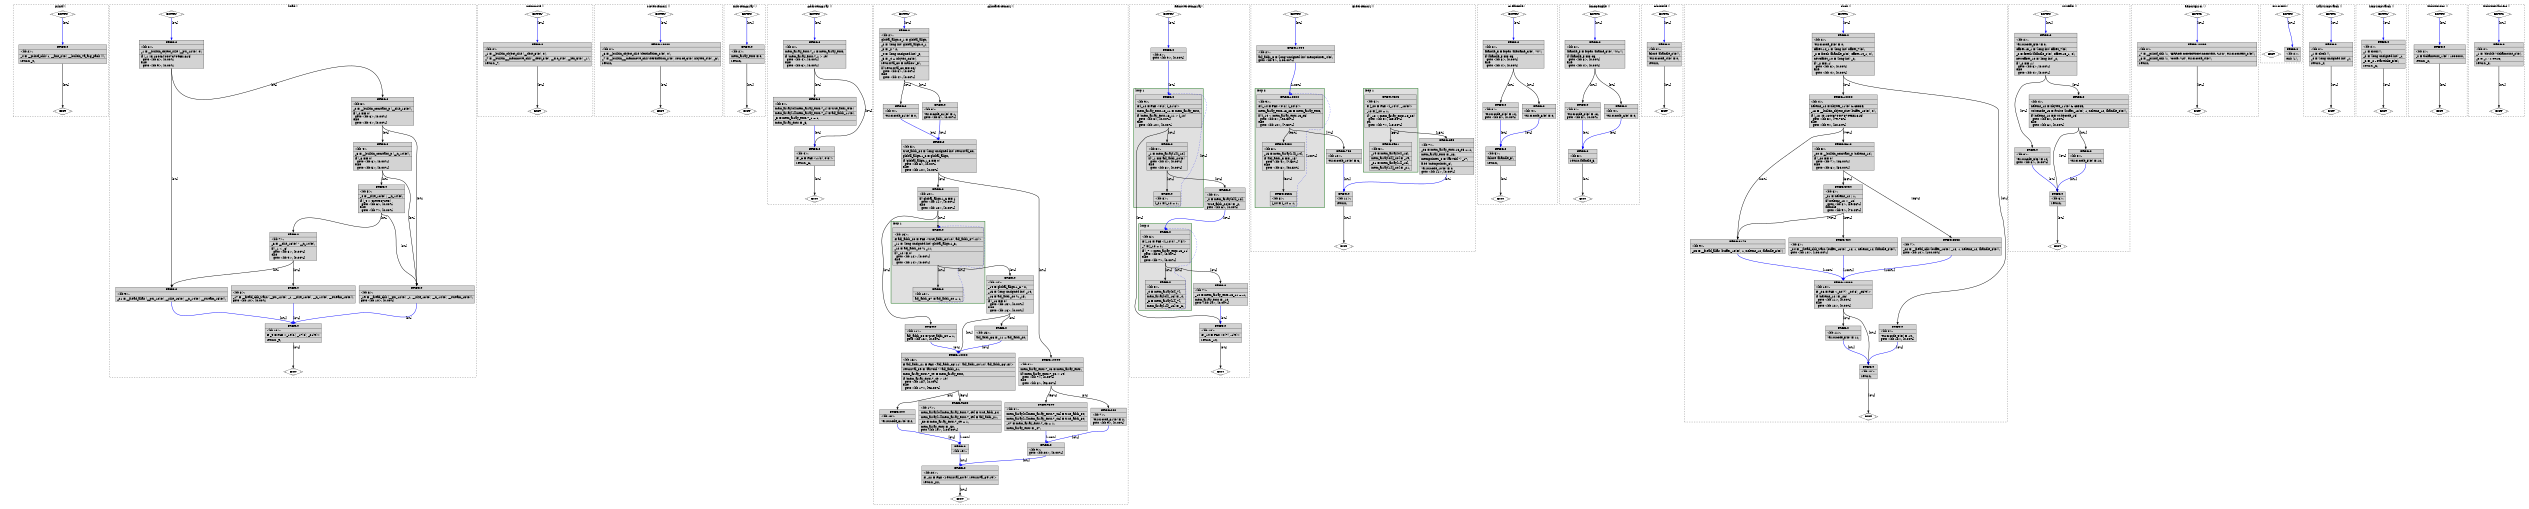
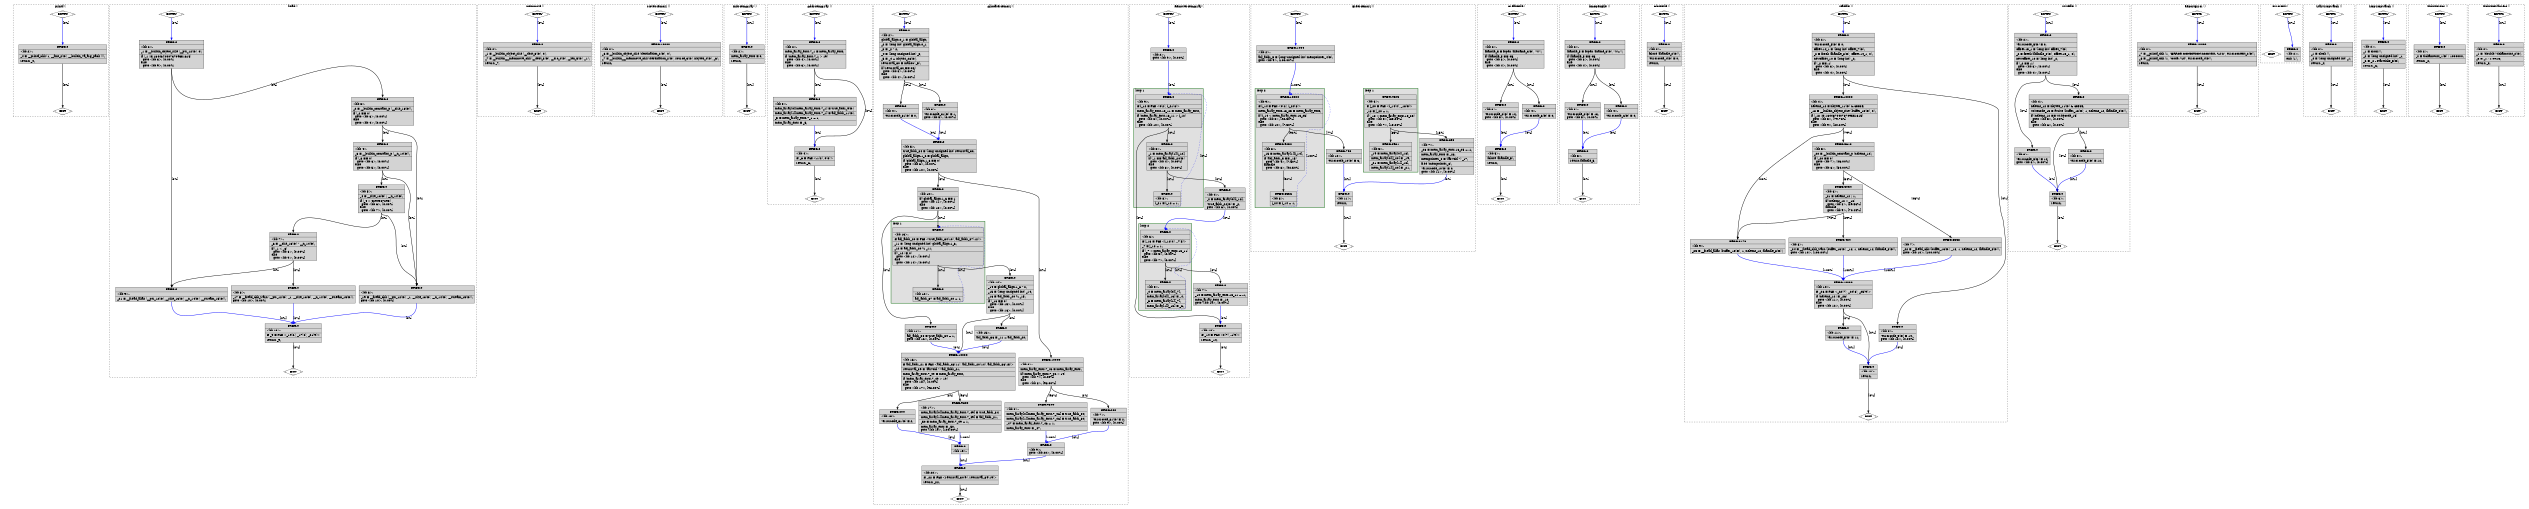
cluster "clock ()": label "clock ()" -> "readfile ()"
node "FREQ:4625": text "ptr" -> "else"
node "FREQ:9250": text "else" -> "fhandle"
